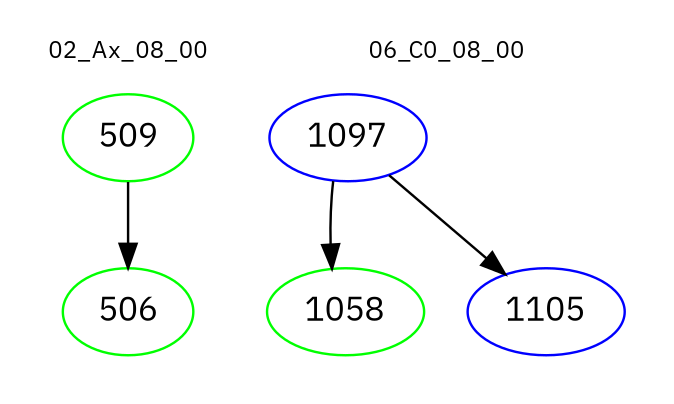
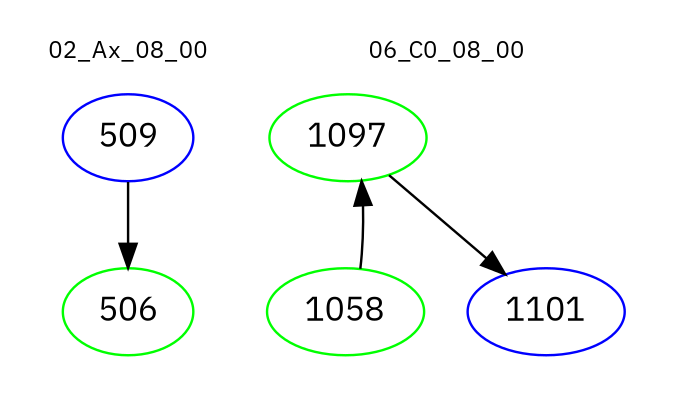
node "509": color green -> blue
node "1097": color blue -> green
edge "1097" -> "1058": reversed
node "1105": label "1105" -> "1101"
